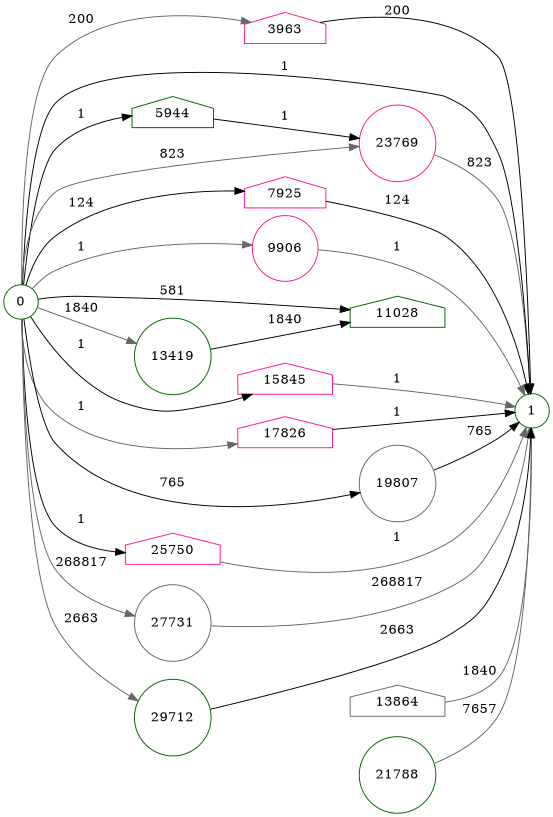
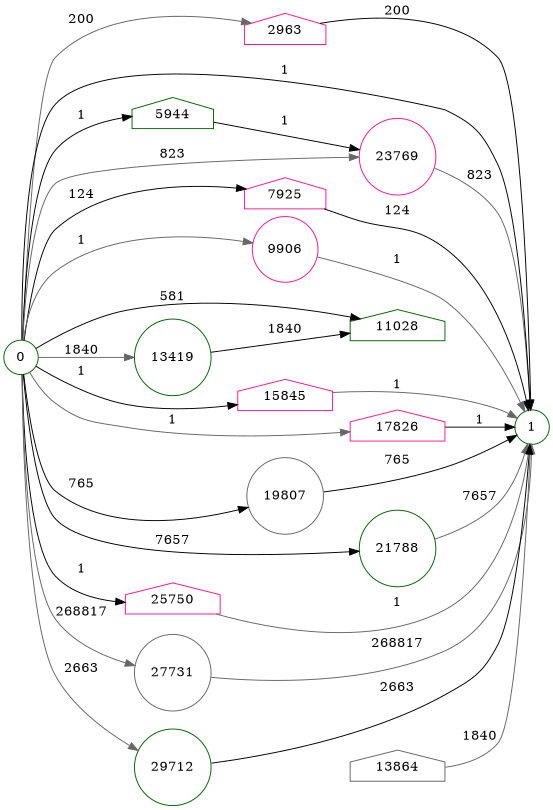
node "3963": label "3963" -> "2963"
edge "0" -> "21788": added, label "7657"
